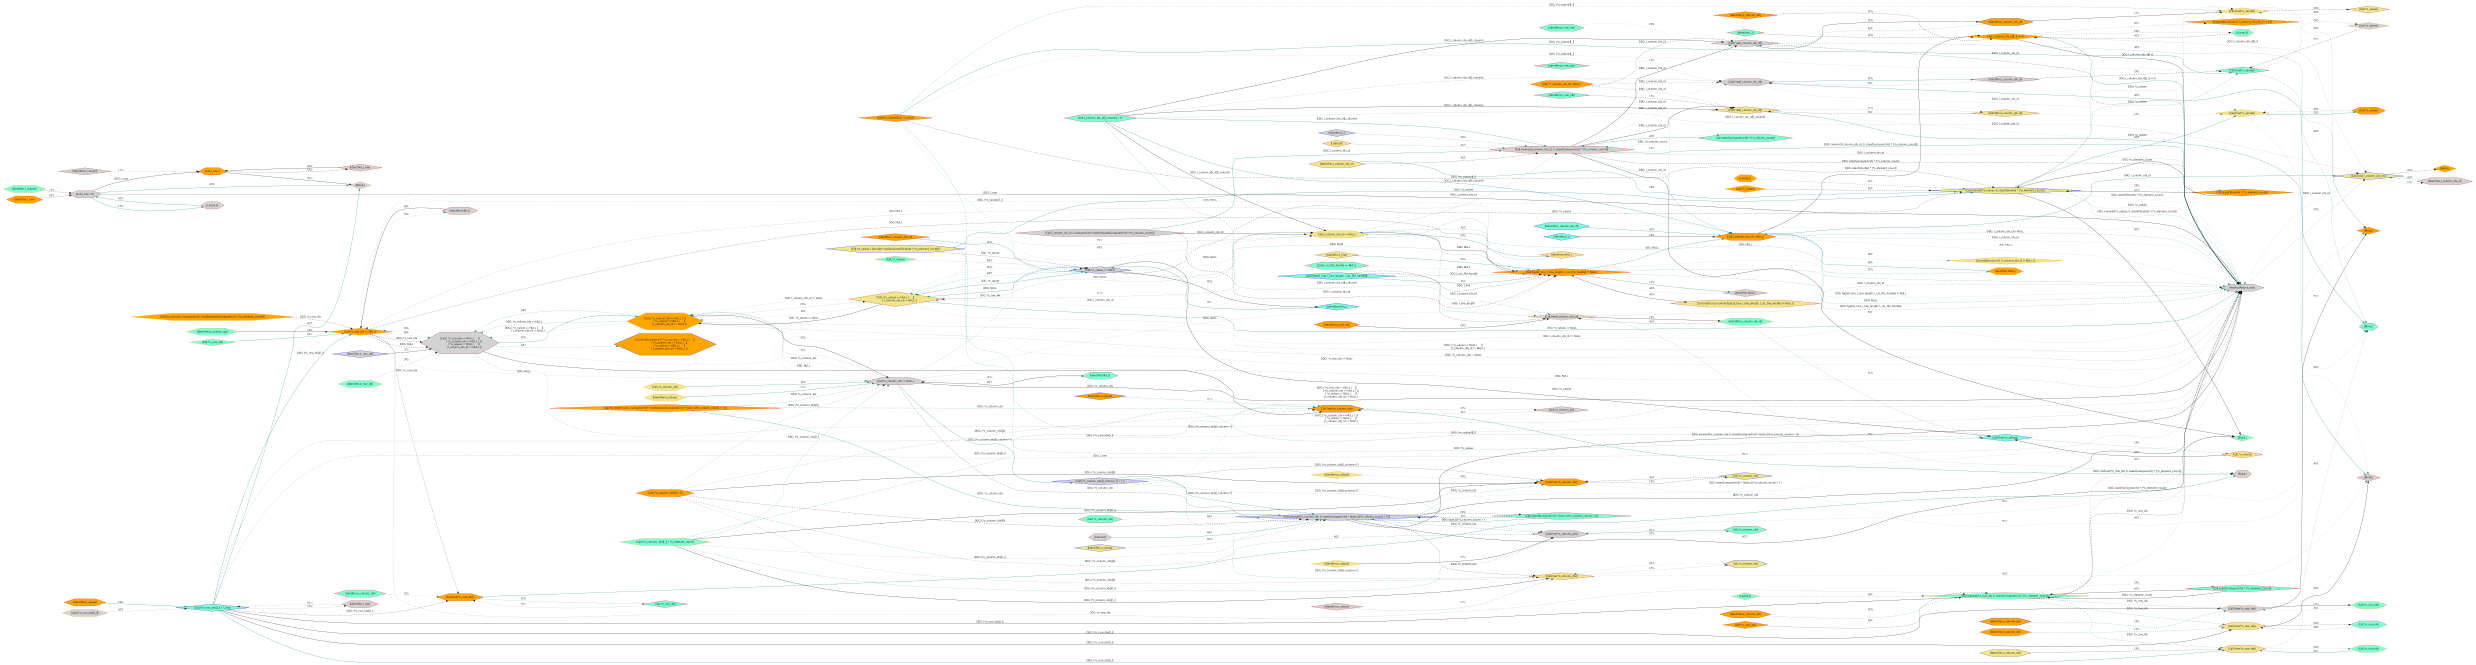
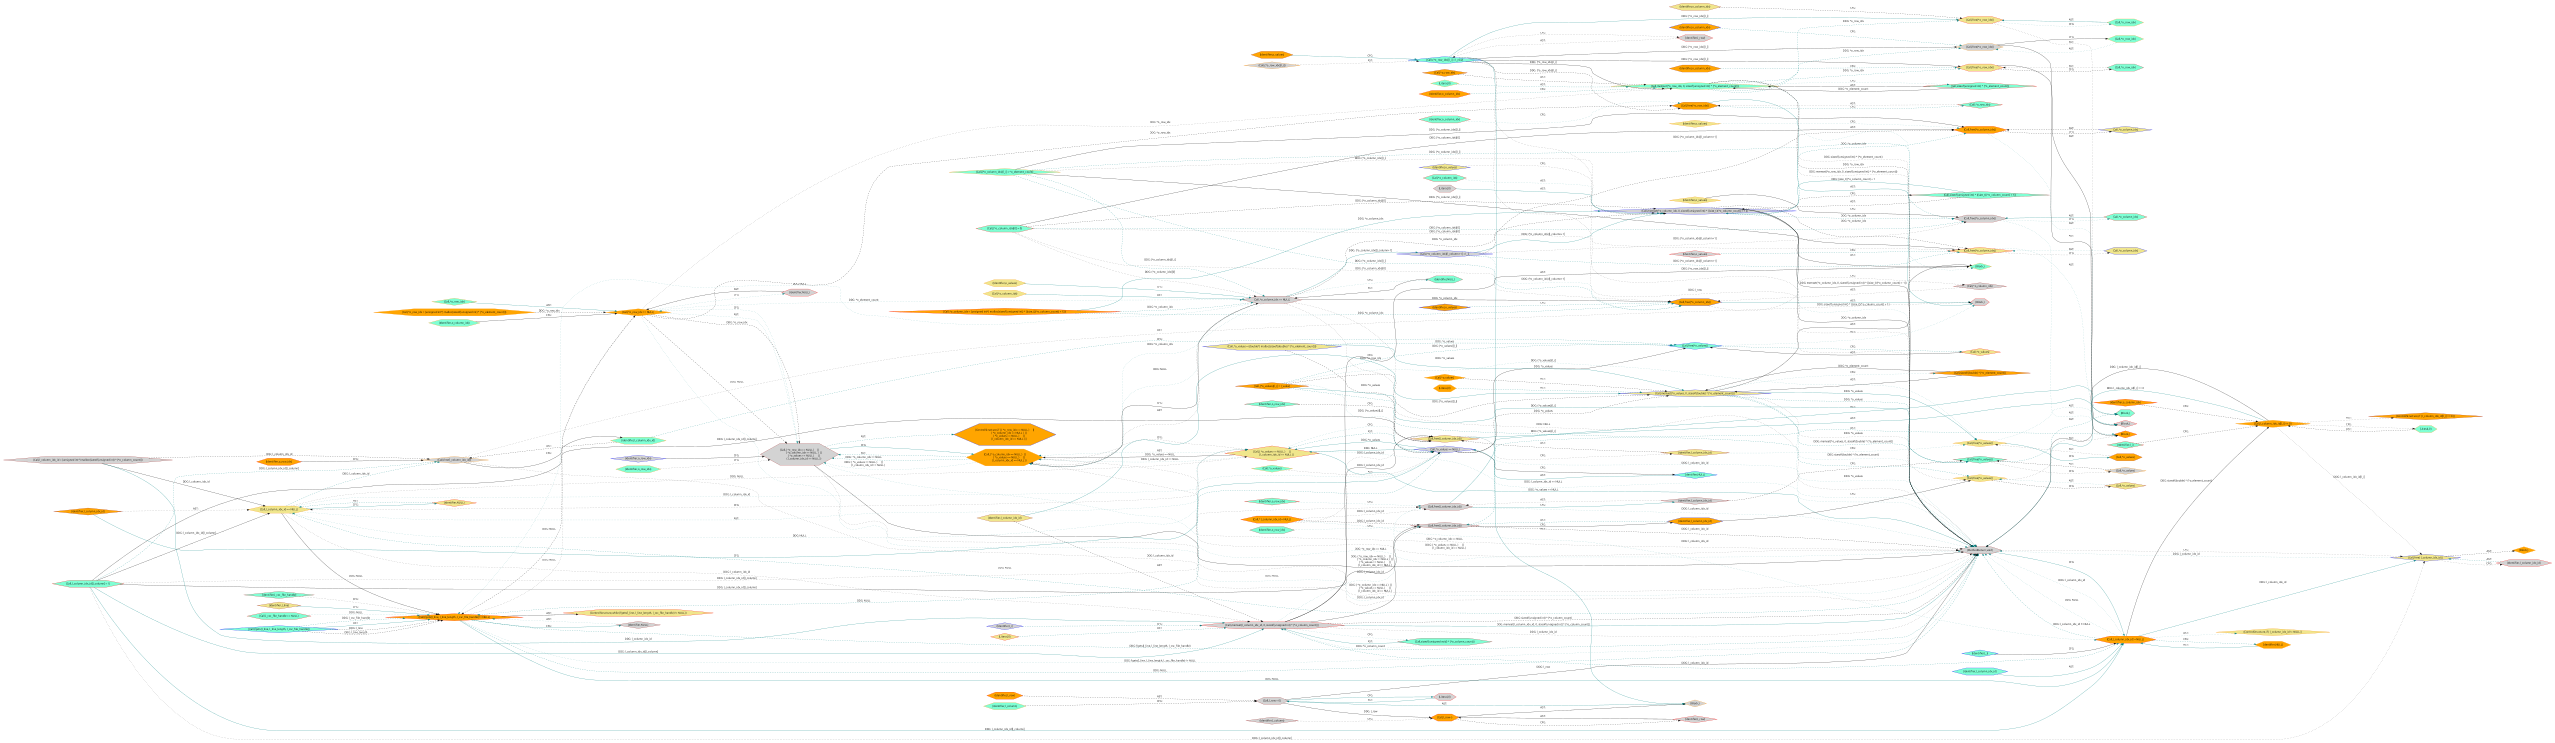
edge "(Call,*o_row_idx == NULL)" -> "(Call,*o_column_idx == NULL)": label "DDG: NULL" -> "DDG: *o_element_count"
edge "(Call,(*o_row_idx)[l_i] = l_row)" -> "(Call,*o_row_idx == NULL)": removed, label "DDG: (*o_row_idx)[l_i]"
node "(Call,(*o_column_idx)[0] = 0)": fillcolor orange -> aquamarine
node "(Call,(*o_column_idx)[l_i] = *o_element_count)": shape hexagon -> diamond
edge "(MethodReturn,void)" -> "(Call,l_column_idx_id != NULL)": added, label "CFG:"
node "(Identifier,l_csc_file_handle)": added
node "(Call,(*o_row_idx)[l_i])": shape hexagon -> diamond
